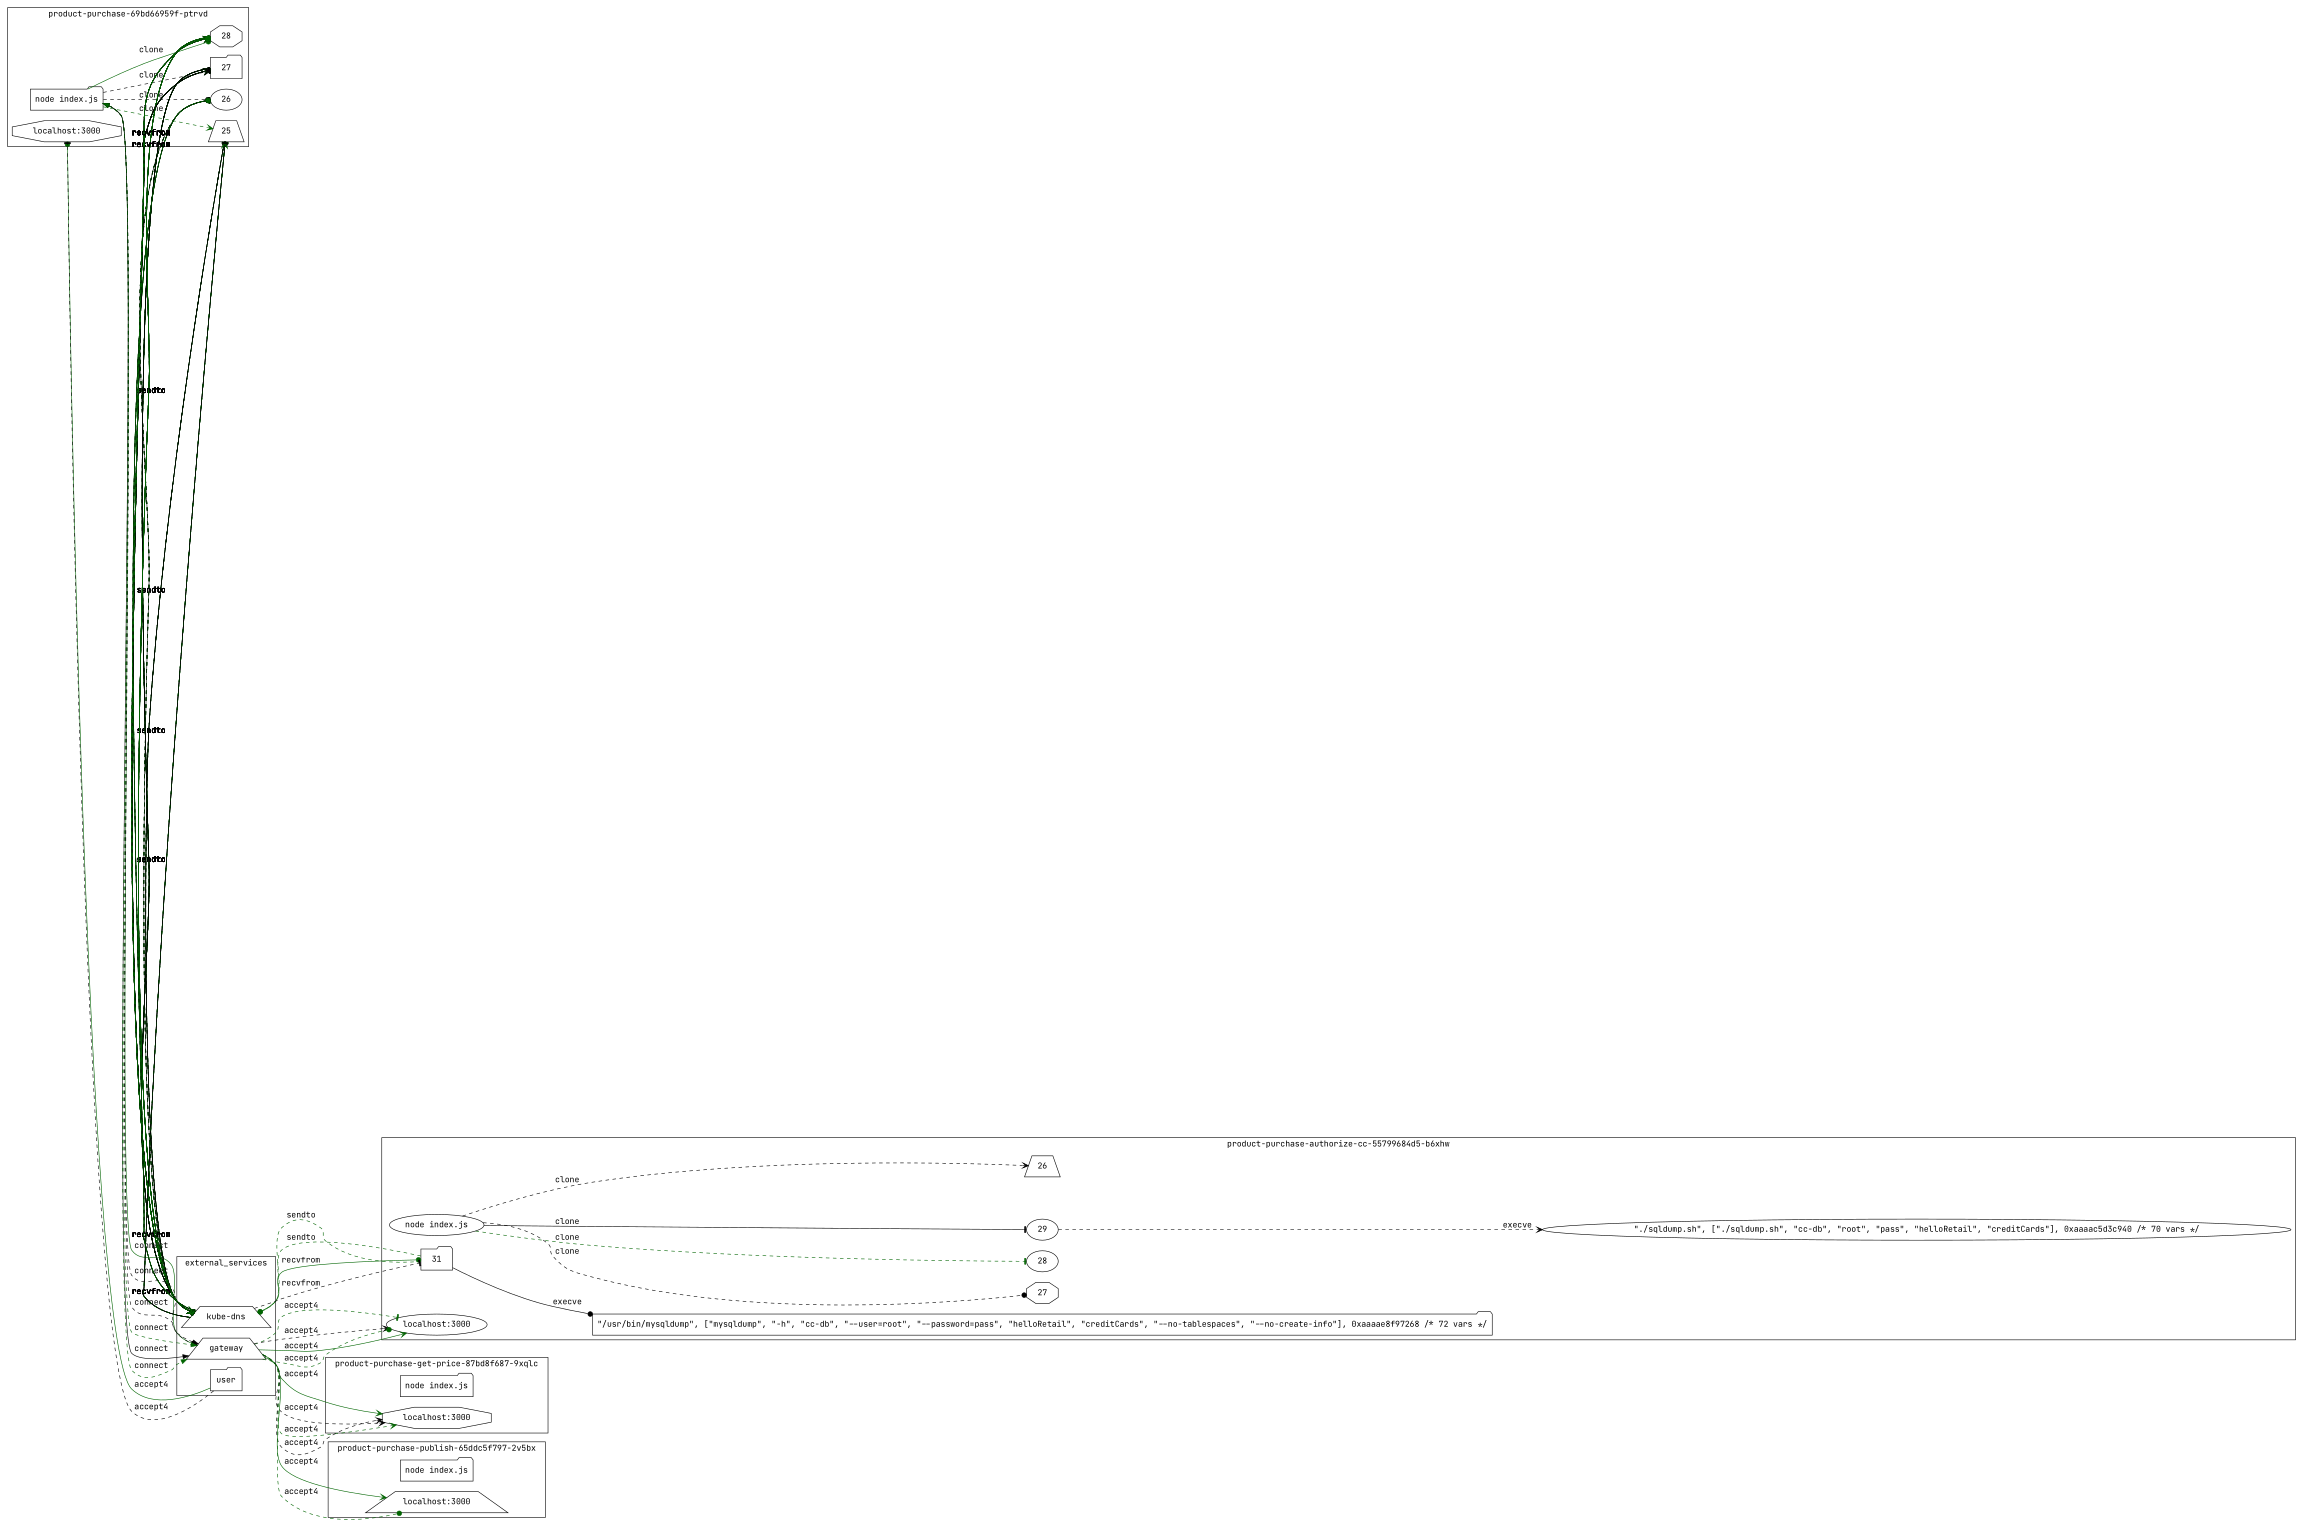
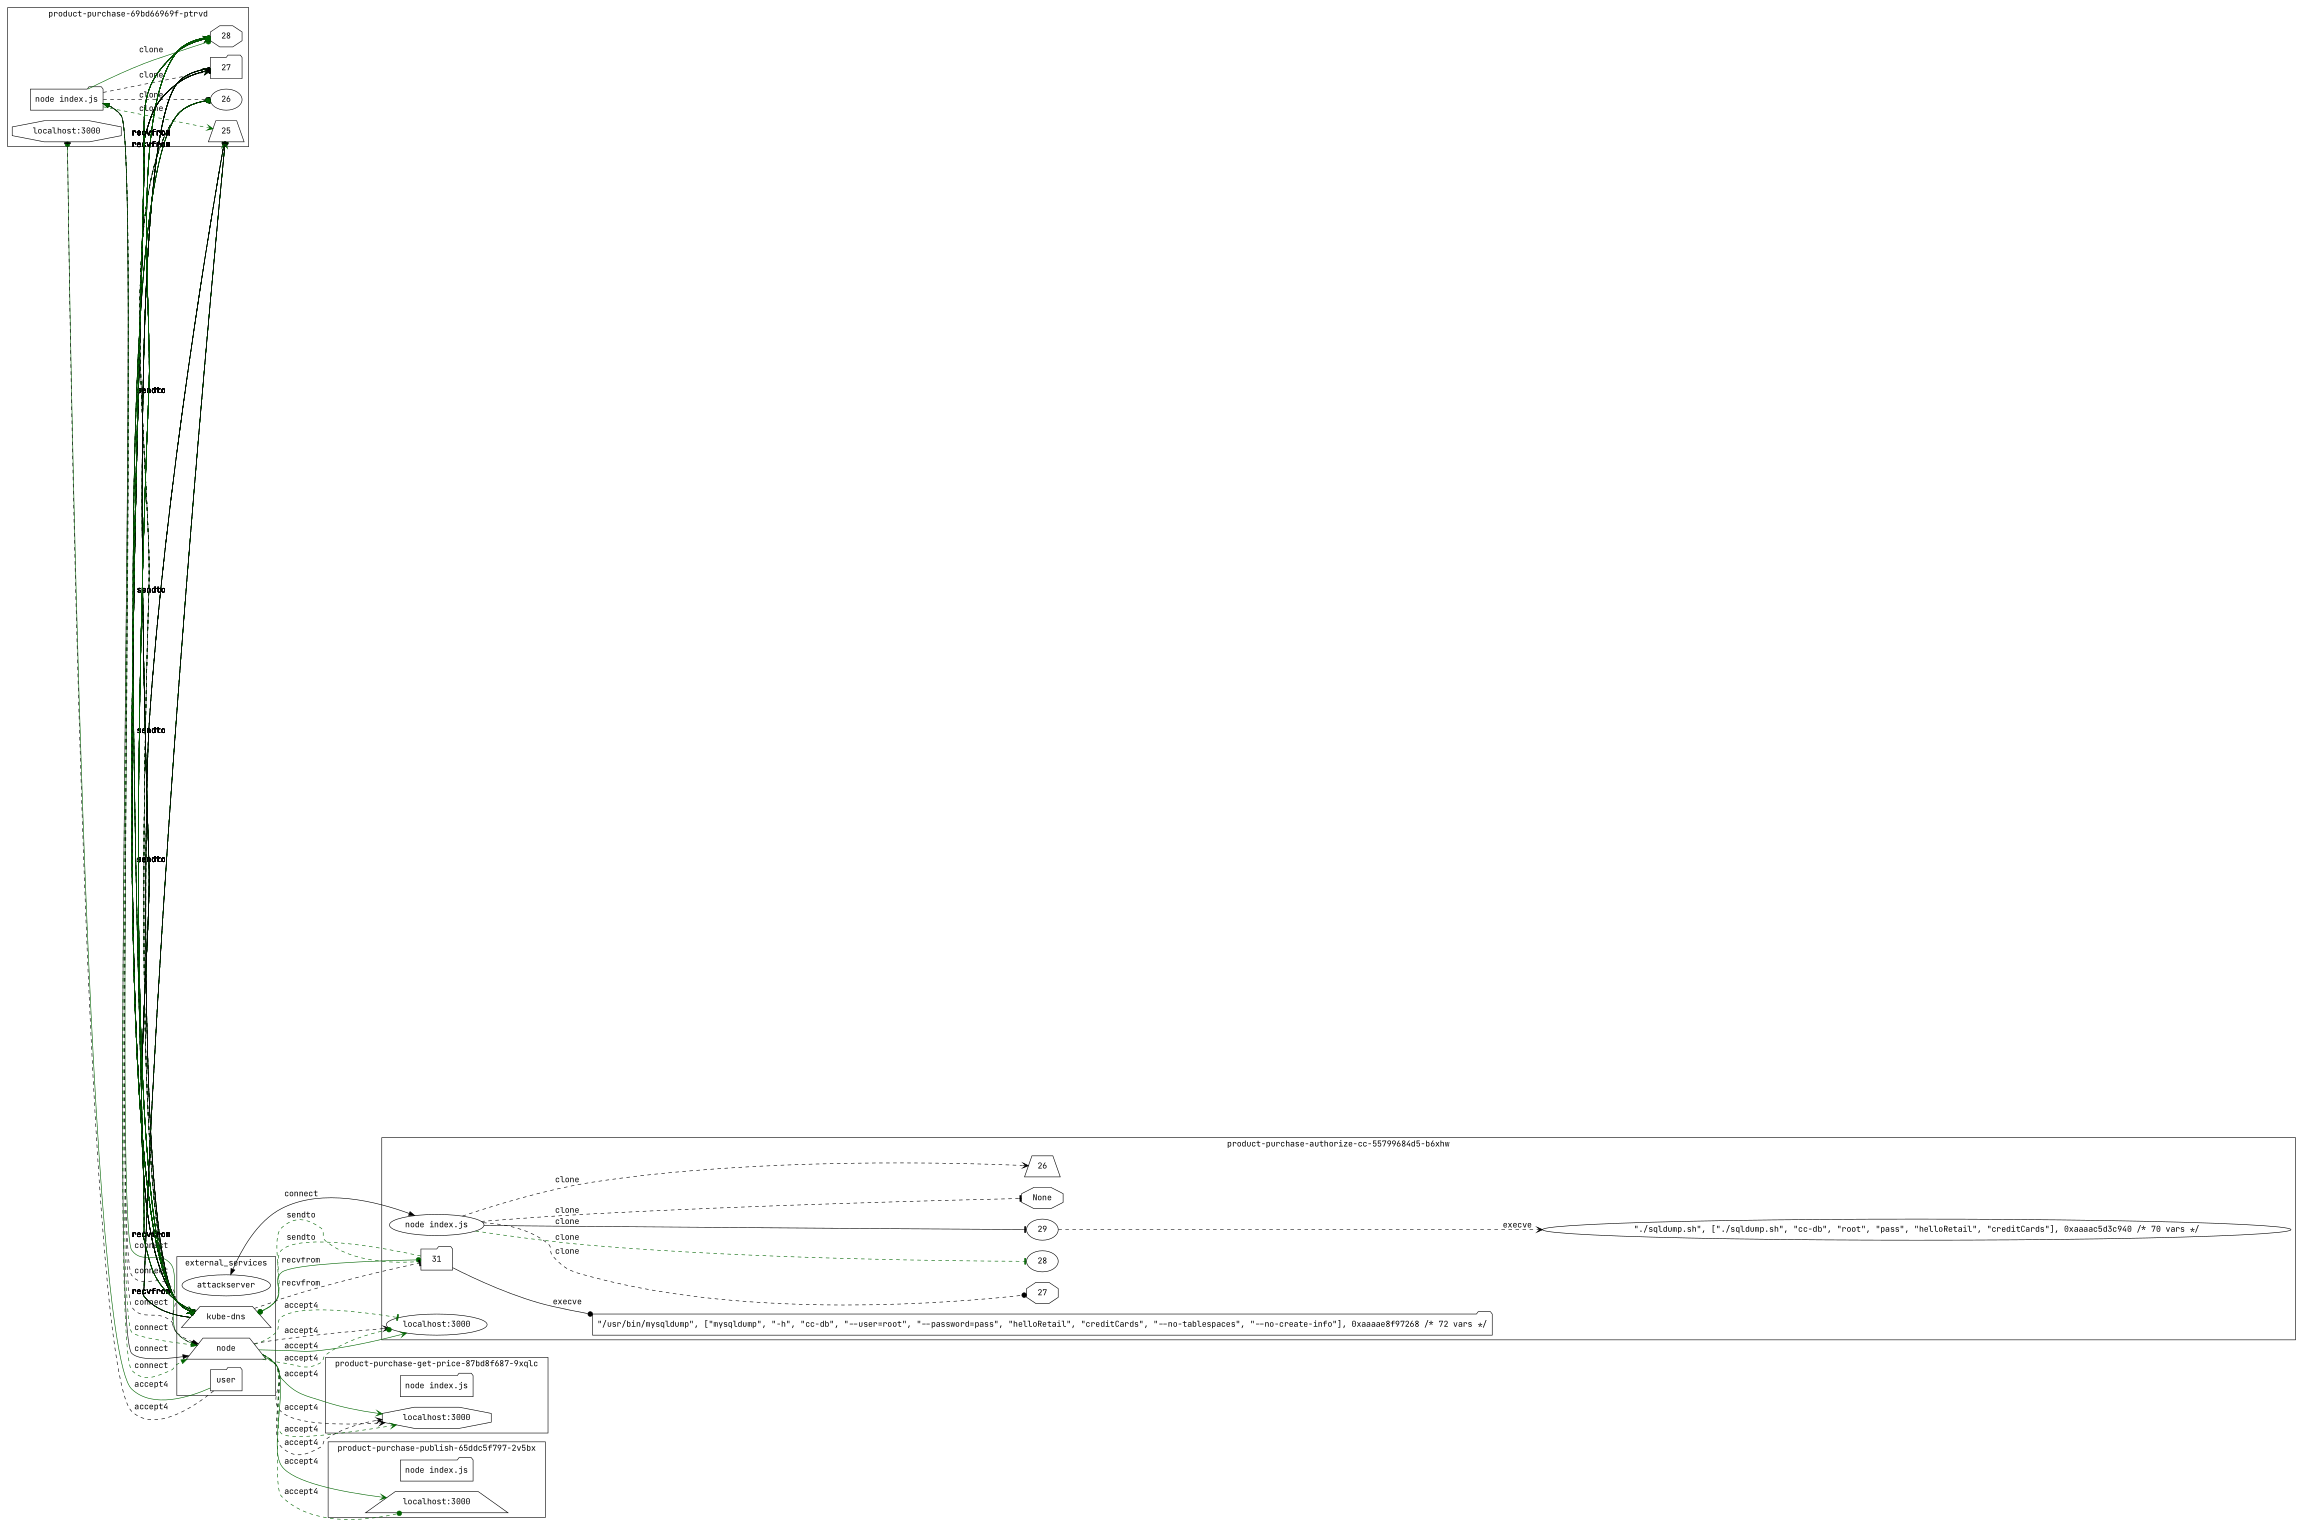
cluster " product-purchase-69bd66959f-ptrvd ": label " product-purchase-69bd66959f-ptrvd " -> " product-purchase-69bd66969f-ptrvd "
node "None": added
node "attackserver": added
node "gateway": label "gateway" -> "node"
